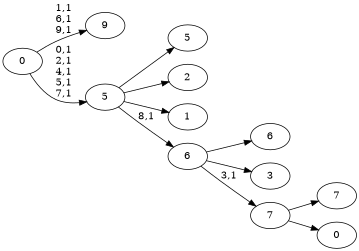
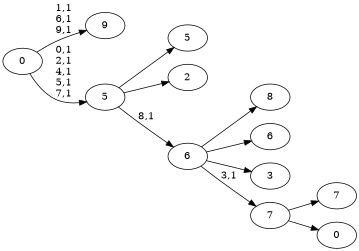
node "8": added
node "1": removed
